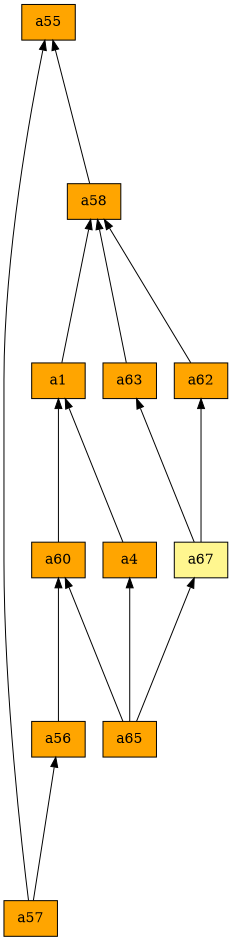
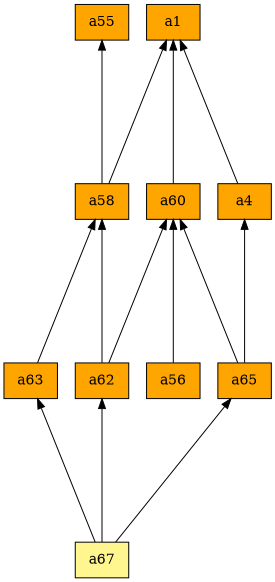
edge "a1" -> "a58": reversed
edge "a62" -> "a60": added
edge "a65" -> "a67": reversed
node "a57": removed
